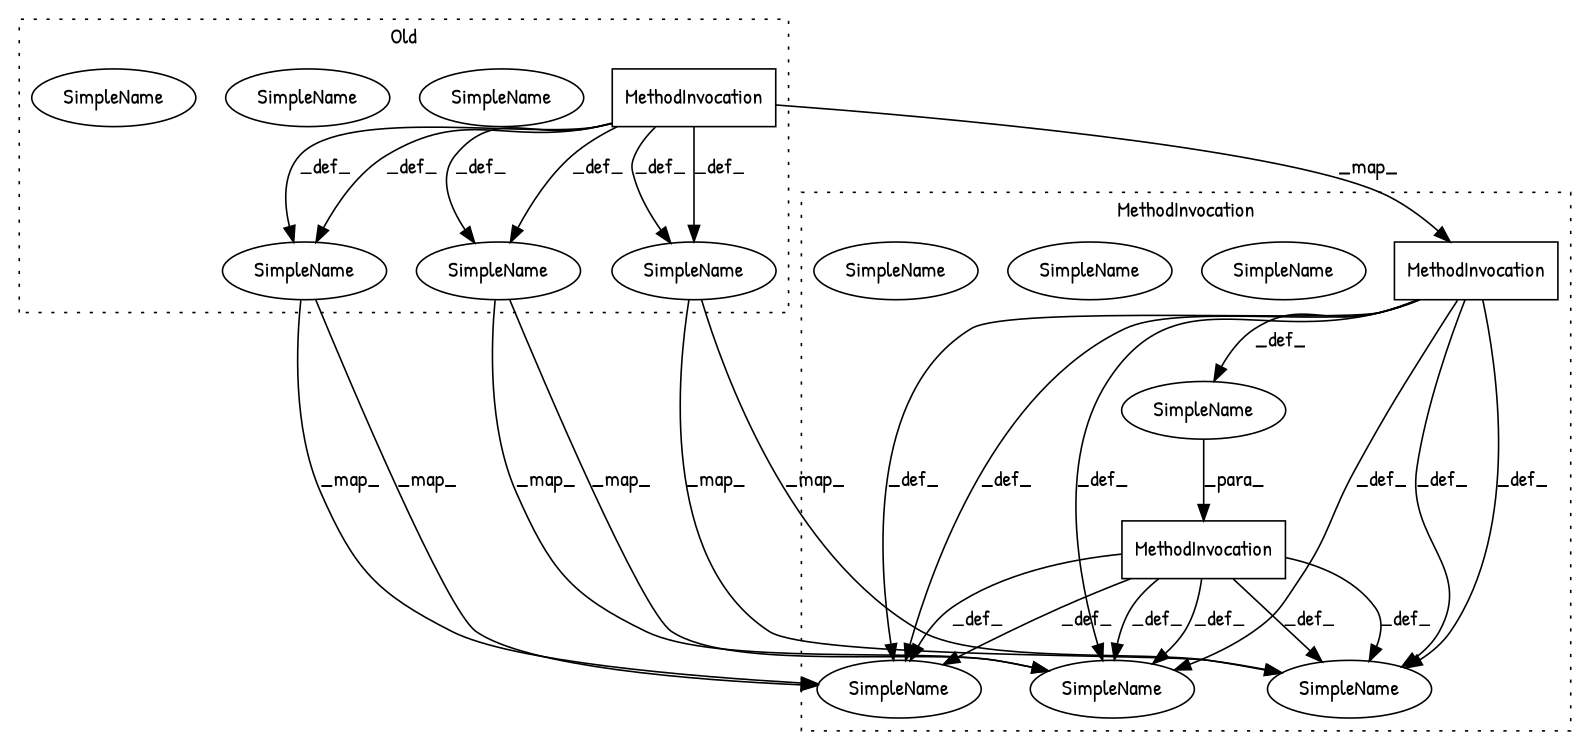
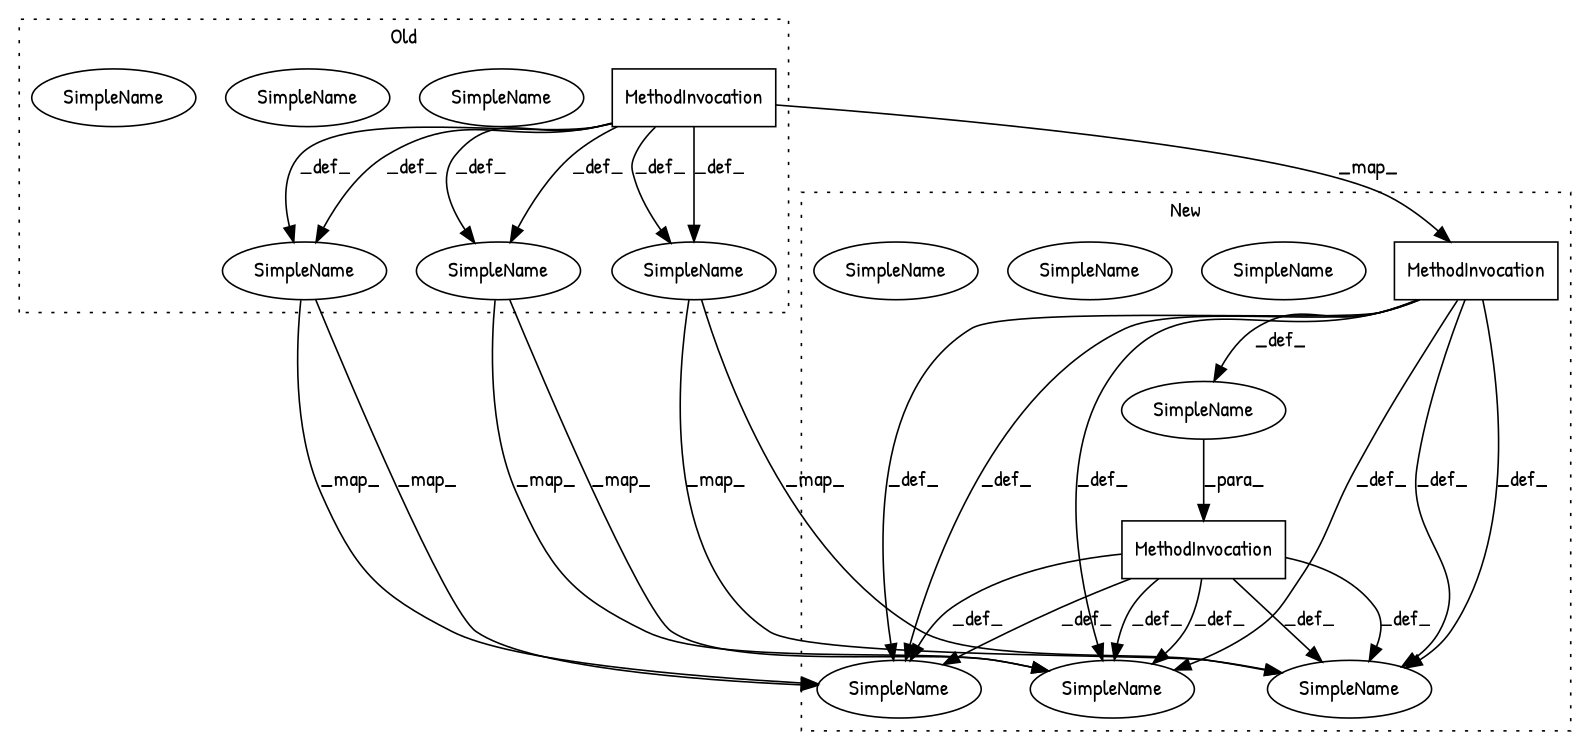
cluster "MethodInvocation": label "MethodInvocation" -> "New"
